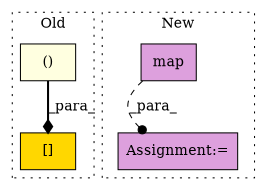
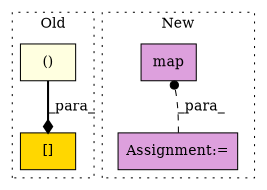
edge "map" -> "Assignment:=": reversed
